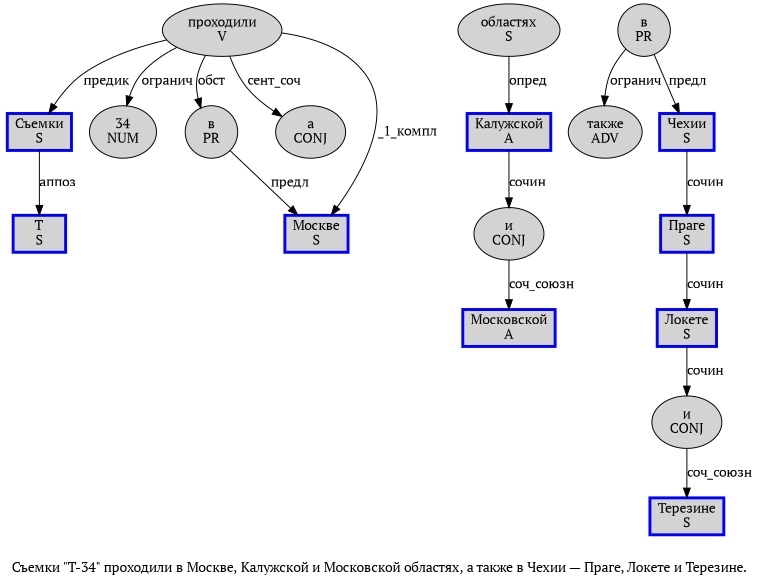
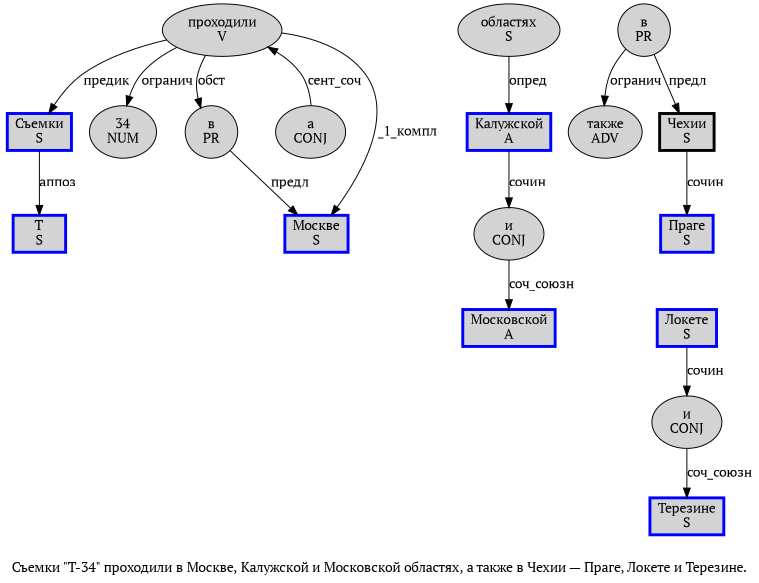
edge "проходили V" -> "а CONJ": reversed
node "Чехии S": color blue -> black
edge "Праге S" -> "Локете S": removed, label "сочин"
